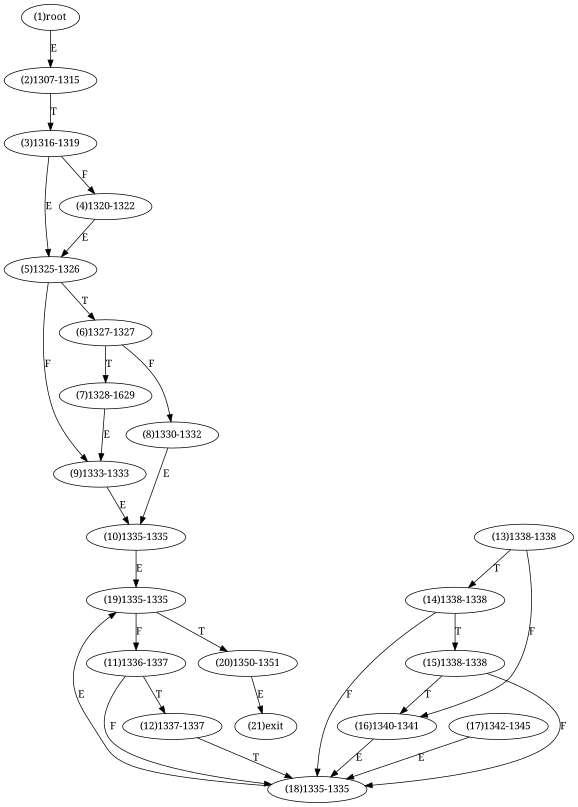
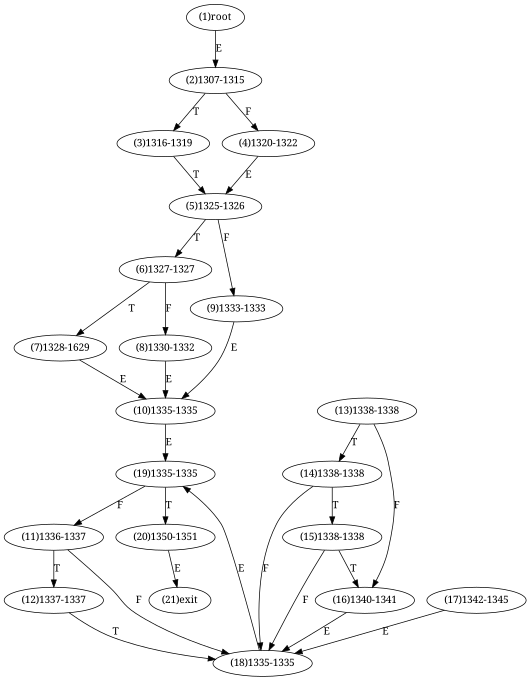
edge "(3)1316-1319" -> "(4)1320-1322": now "(2)1307-1315" -> "(4)1320-1322"
edge "(3)1316-1319" -> "(5)1325-1326": label "E" -> "T"
edge "(7)1328-1629" -> "(9)1333-1333": now "(7)1328-1629" -> "(10)1335-1335"
